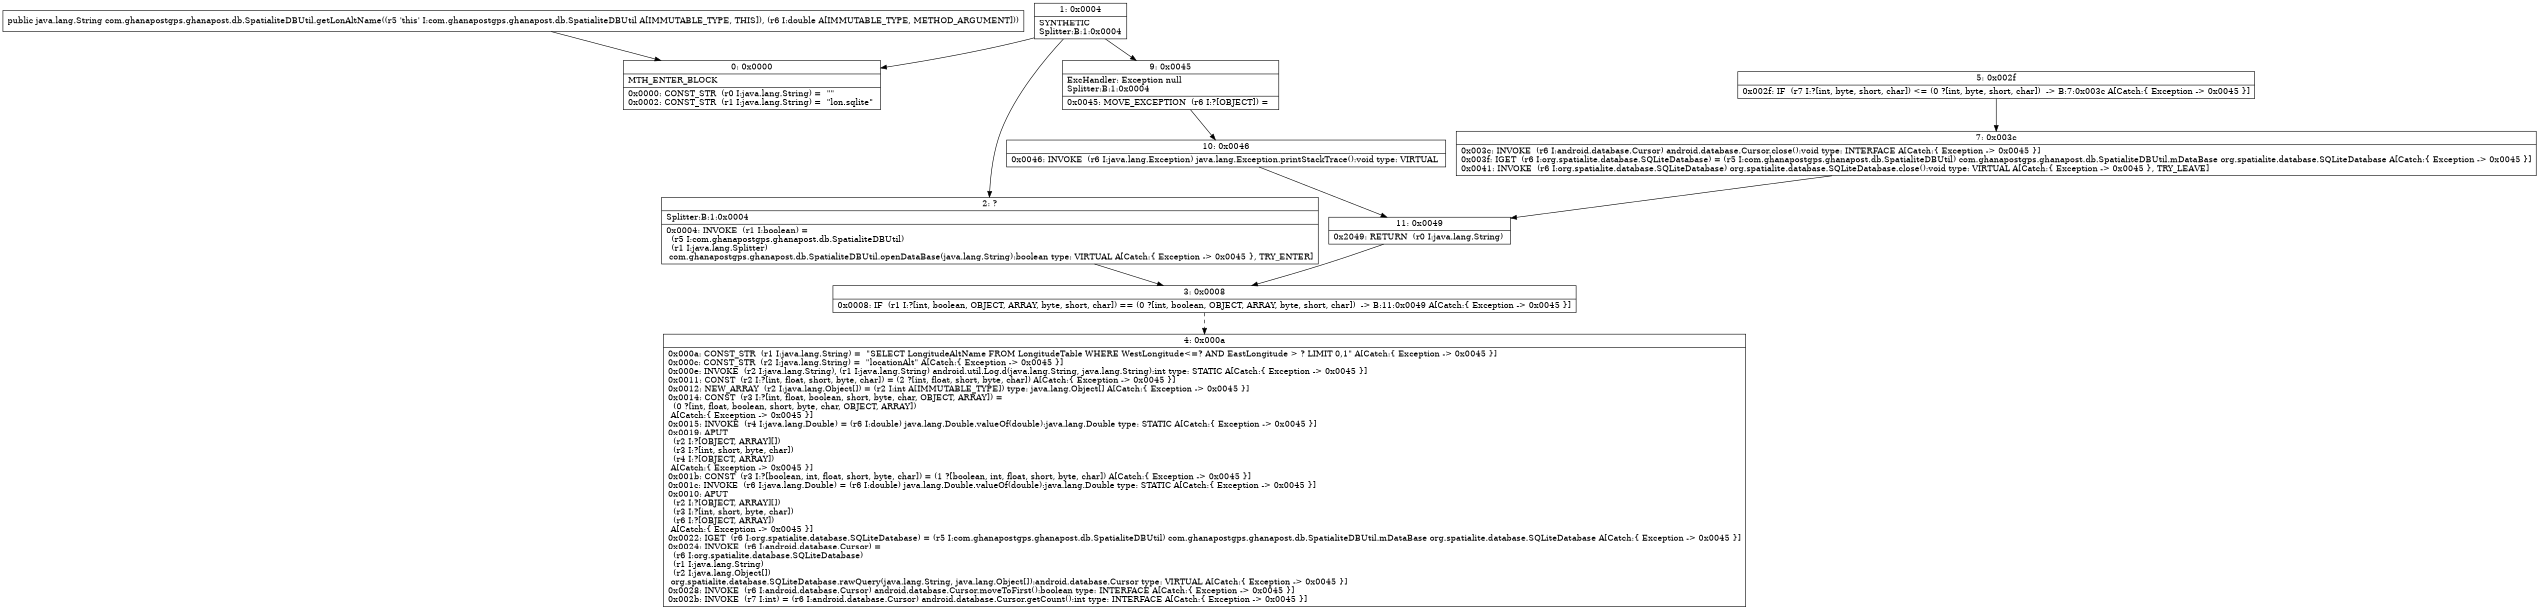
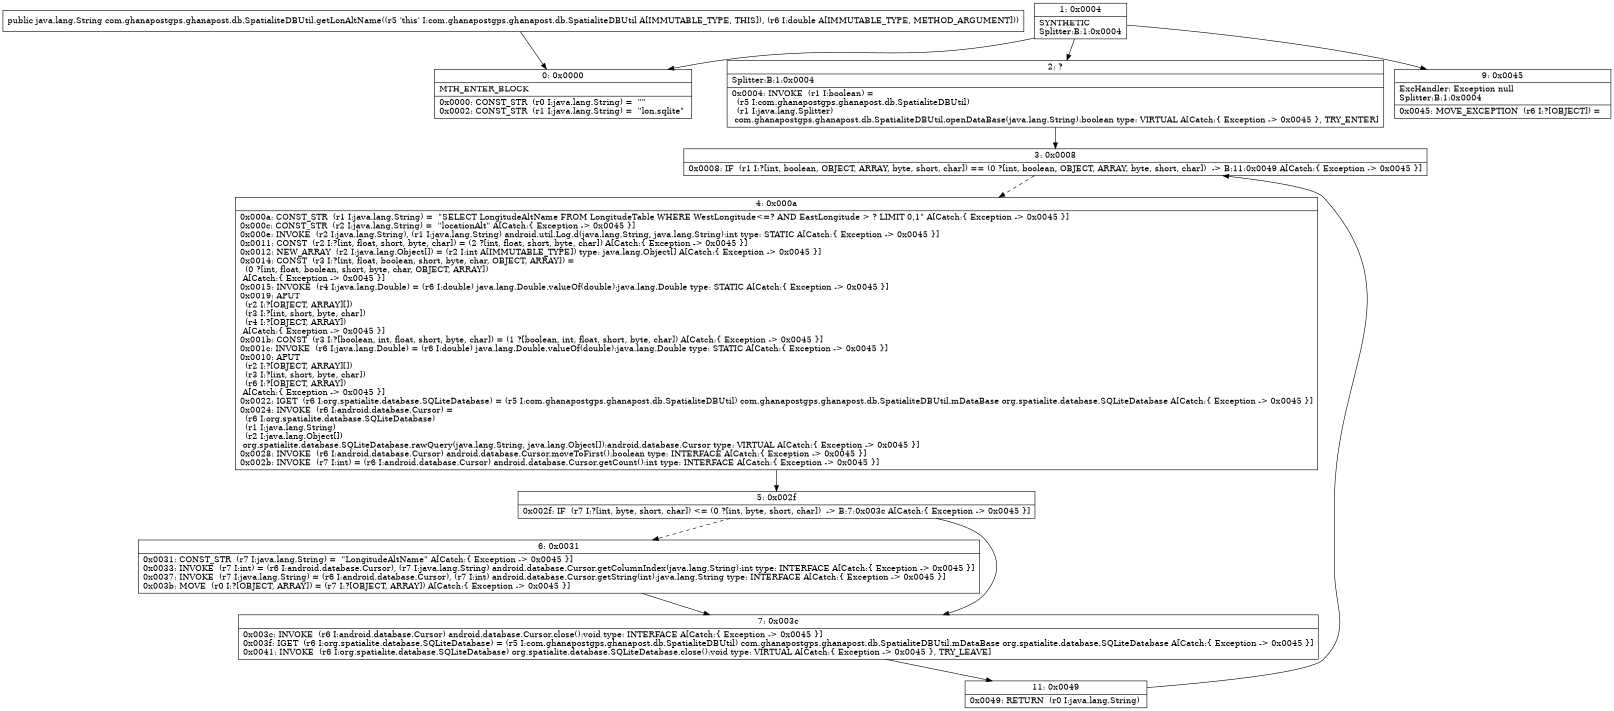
node "10: 0x0046": removed
node "11: 0x0049": text "0x2049: RETURN  (r0 I:java.lang.String)" -> "0x0049: RETURN  (r0 I:java.lang.String)"
edge "4: 0x000a" -> "5: 0x002f": added
node "6: 0x0031": added
